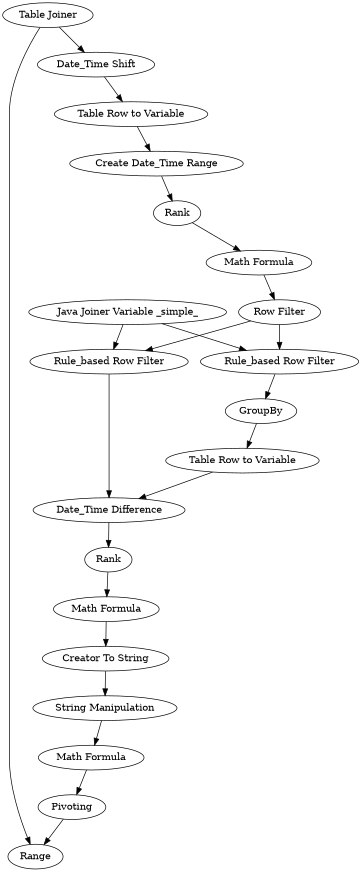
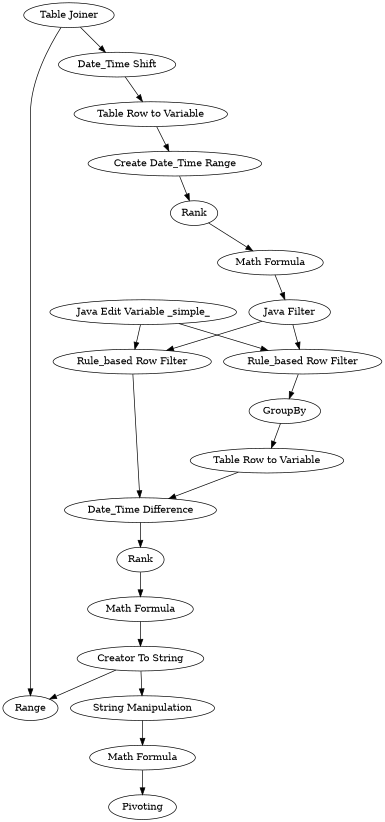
node "Java Joiner Variable _simple_": label "Java Joiner Variable _simple_" -> "Java Edit Variable _simple_"
node "Row Filter": label "Row Filter" -> "Java Filter"
edge "Pivoting" -> "Range": now "Creator To String" -> "Range"
